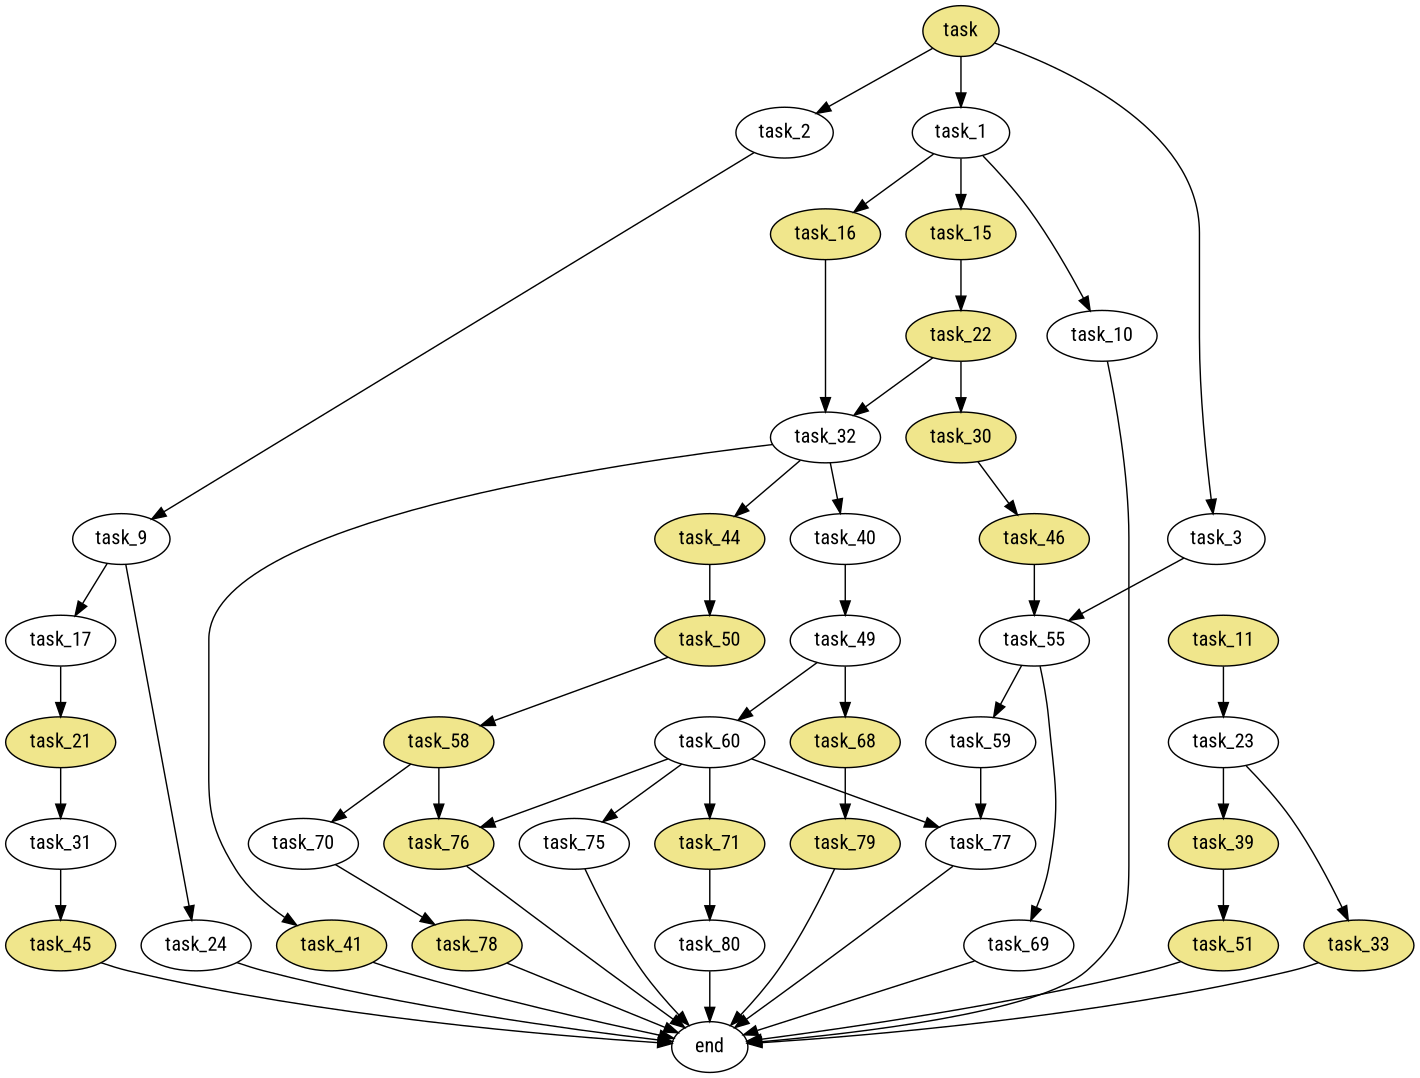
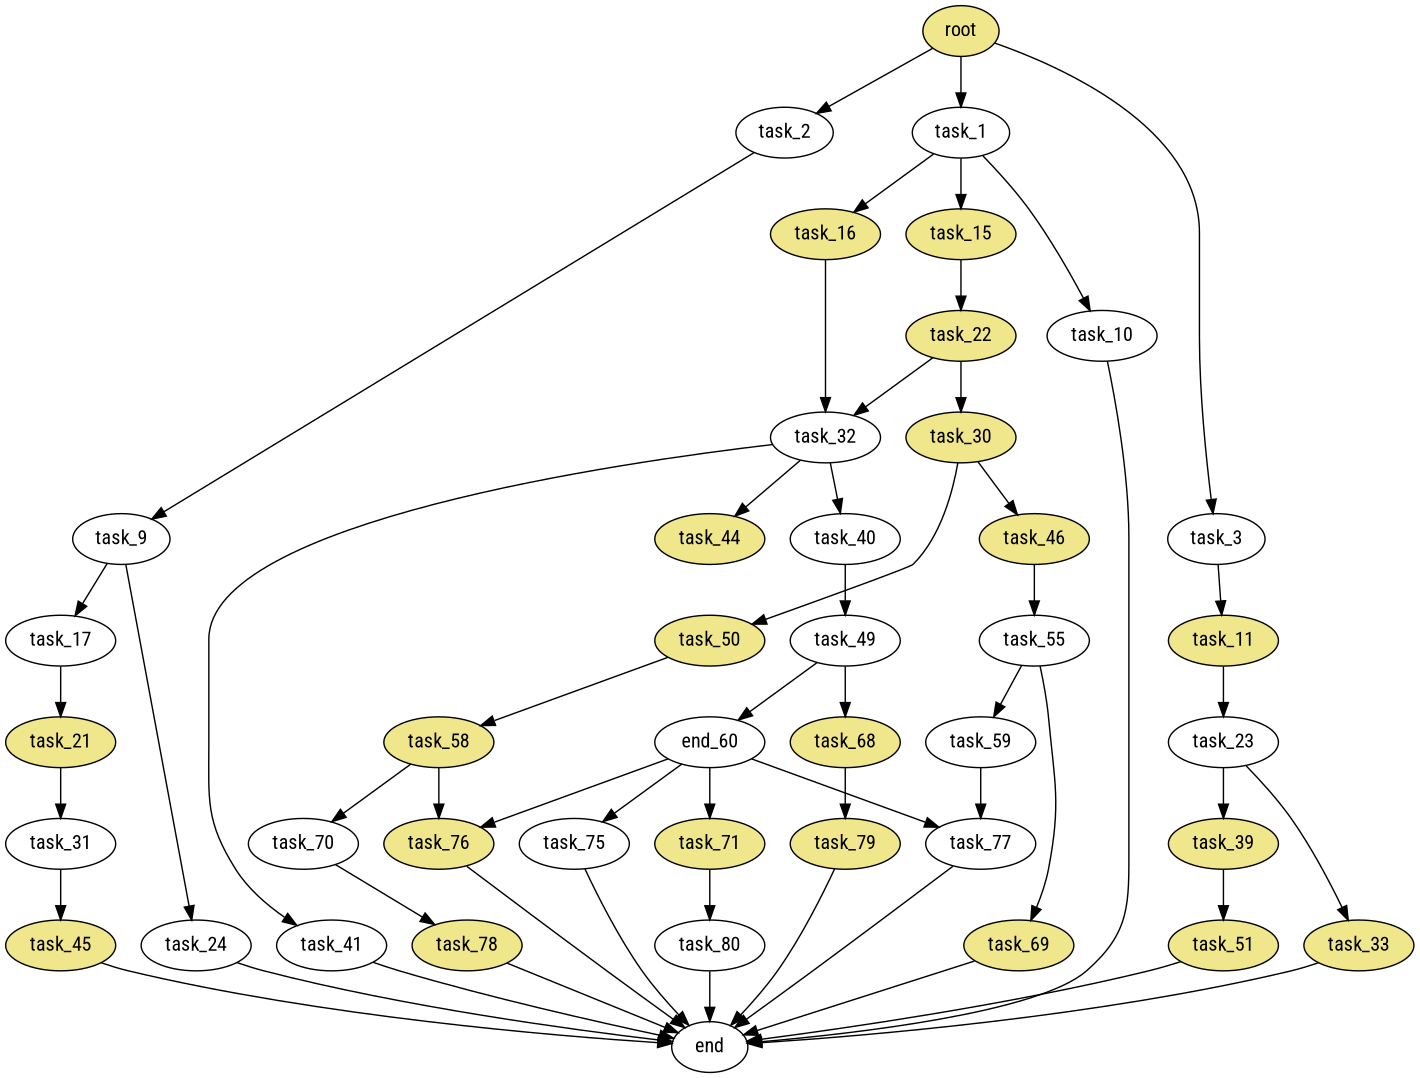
node "task": label "task" -> "root"
edge "task_44" -> "task_50": now "task_30" -> "task_50"
edge "task_3" -> "task_55": now "task_3" -> "task_11"
node "task_60": label "task_60" -> "end_60"
node "task_41": fillcolor khaki -> white
node "task_69": fillcolor white -> khaki
